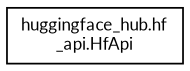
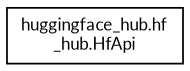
node "huggingface_hub.hf _api.HfApi": label "huggingface_hub.hf _api.HfApi" -> "huggingface_hub.hf _hub.HfApi"
